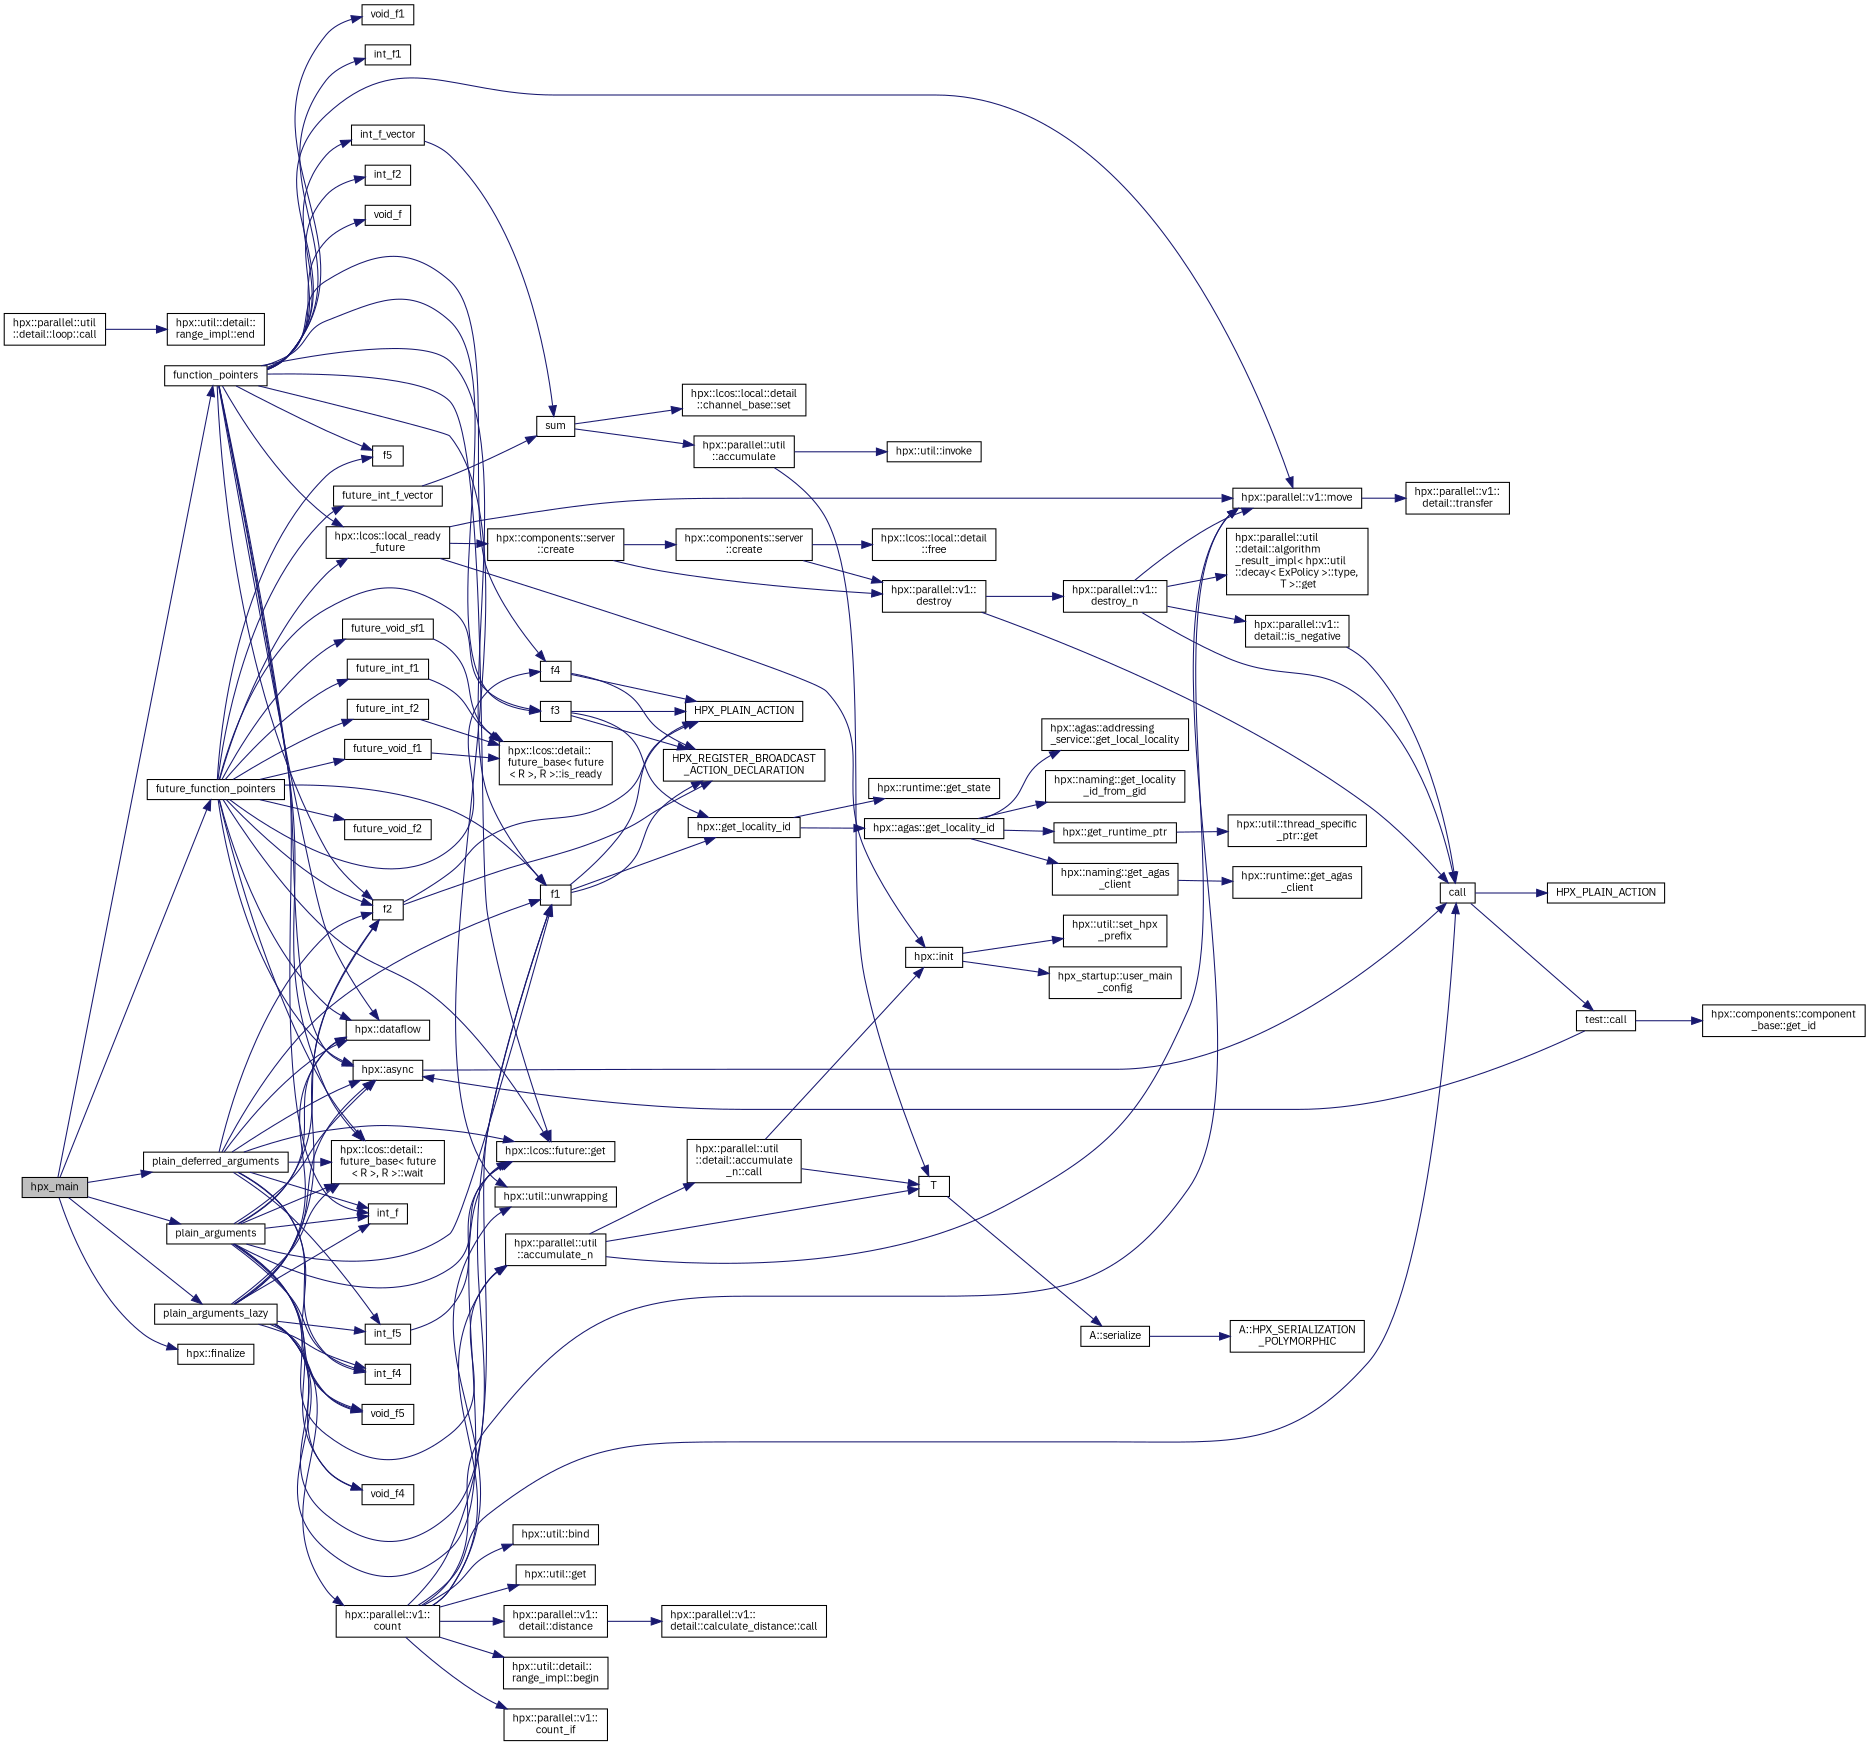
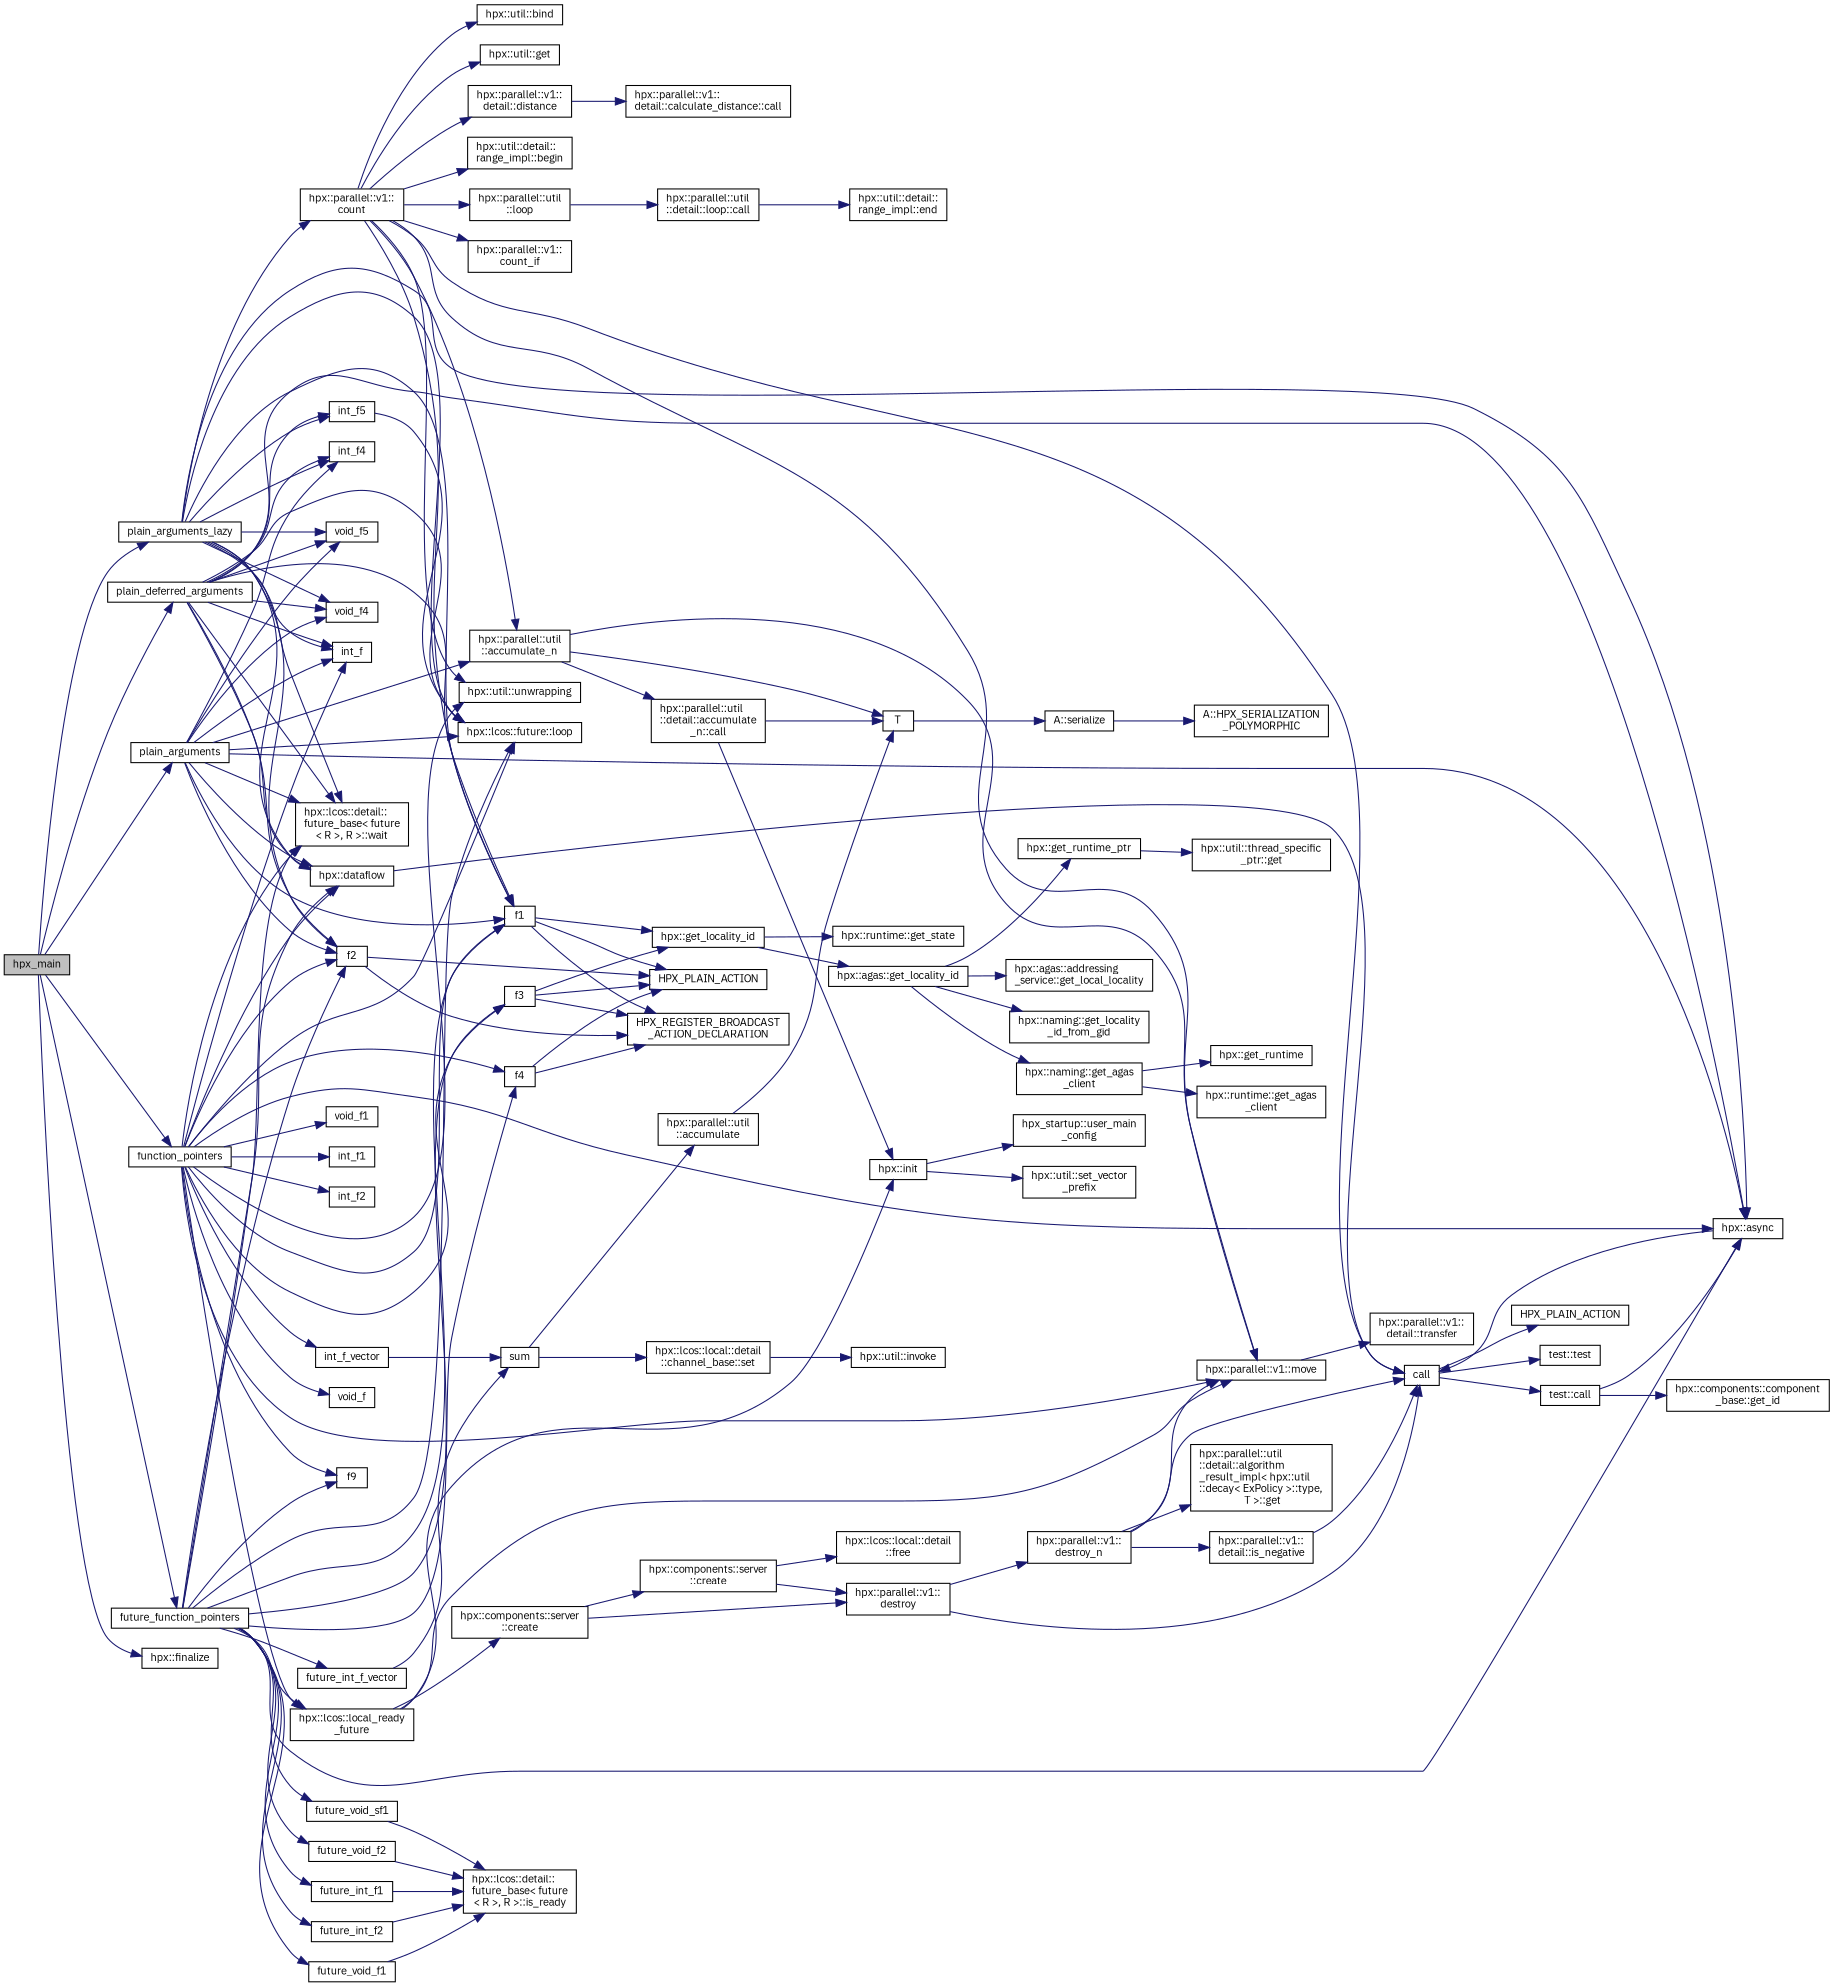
node "hpx::parallel::util ::loop": added
edge "hpx::parallel::util ::accumulate" -> "hpx::util::invoke": now "hpx::lcos::local::detail ::channel_base::set" -> "hpx::util::invoke"
node "f5": label "f5" -> "f9"
edge "plain_deferred_arguments" -> "void_f4": added
edge "hpx::dataflow" -> "call": added
node "hpx::util::set_hpx _prefix": label "hpx::util::set_hpx _prefix" -> "hpx::util::set_vector _prefix"
node "hpx::get_runtime": added
node "hpx::lcos::future::get": label "hpx::lcos::future::get" -> "hpx::lcos::future::loop"
node "test::test": added
edge "future_void_f2" -> "hpx::lcos::detail:: future_base< future < R >, R >::is_ready": added
